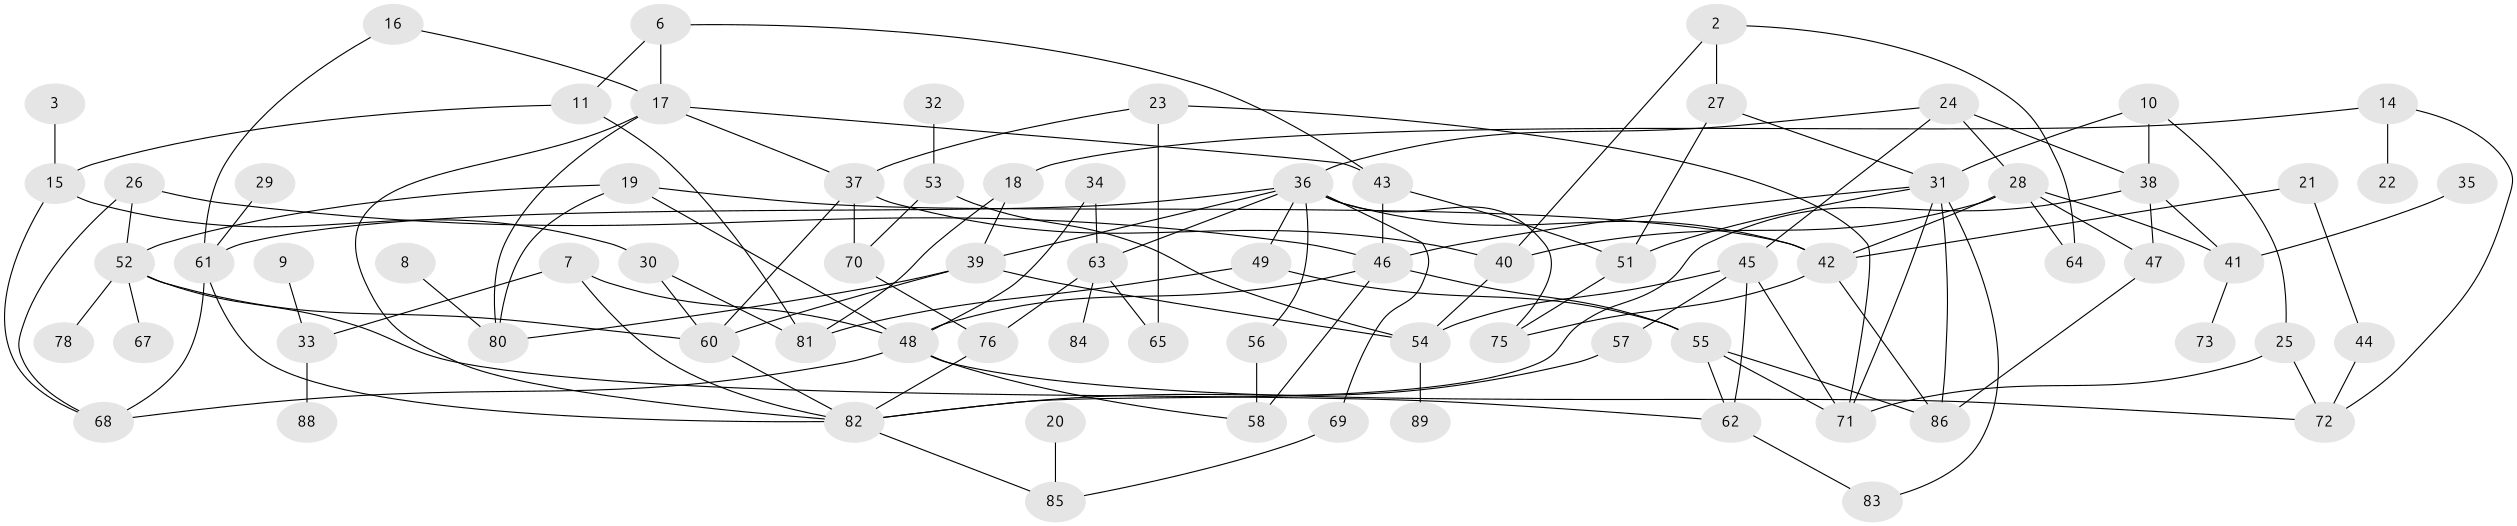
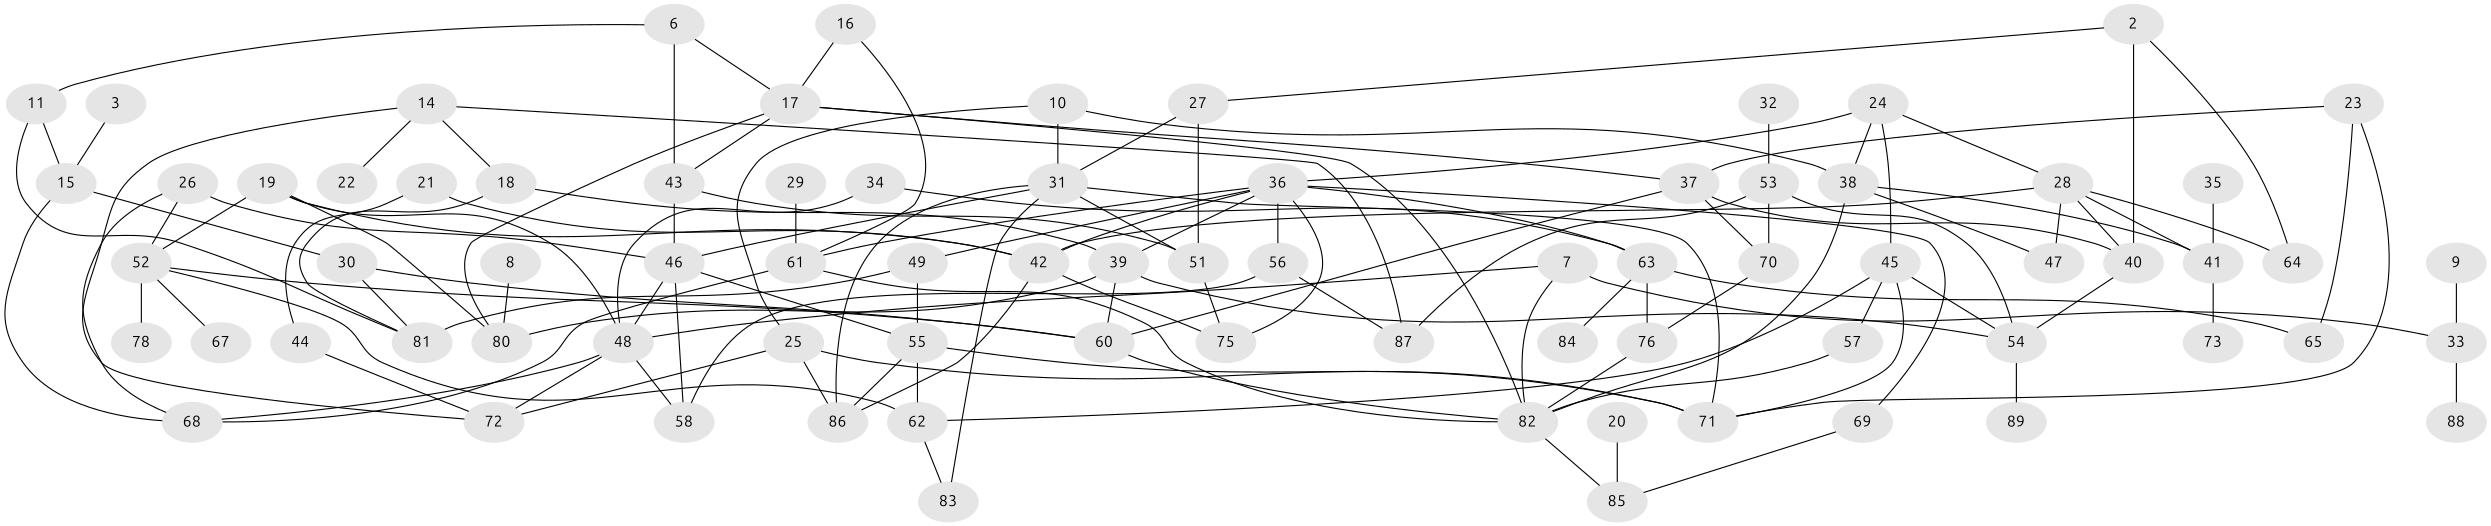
node "87": added
edge "47" -- "86": now "25" -- "86"
